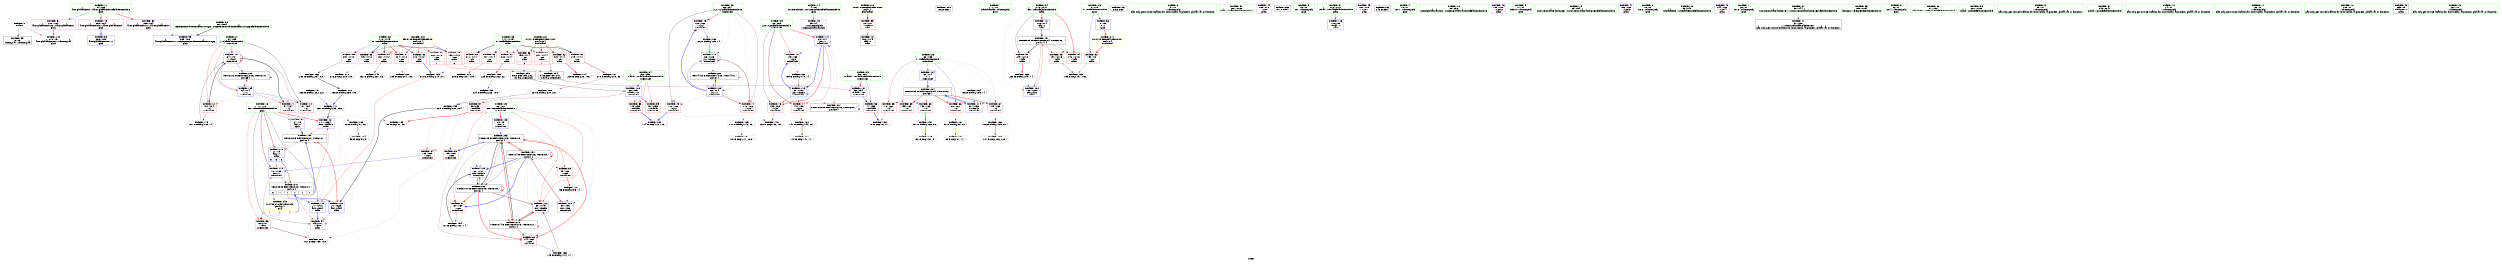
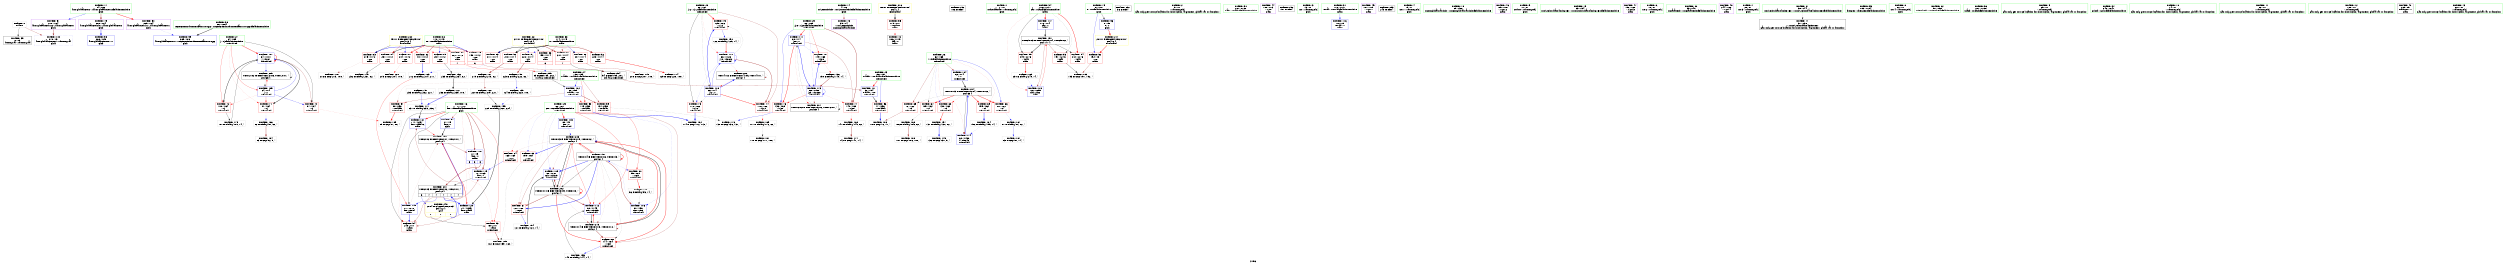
edge "NodeID: 69" -> "NodeID: 164": added
